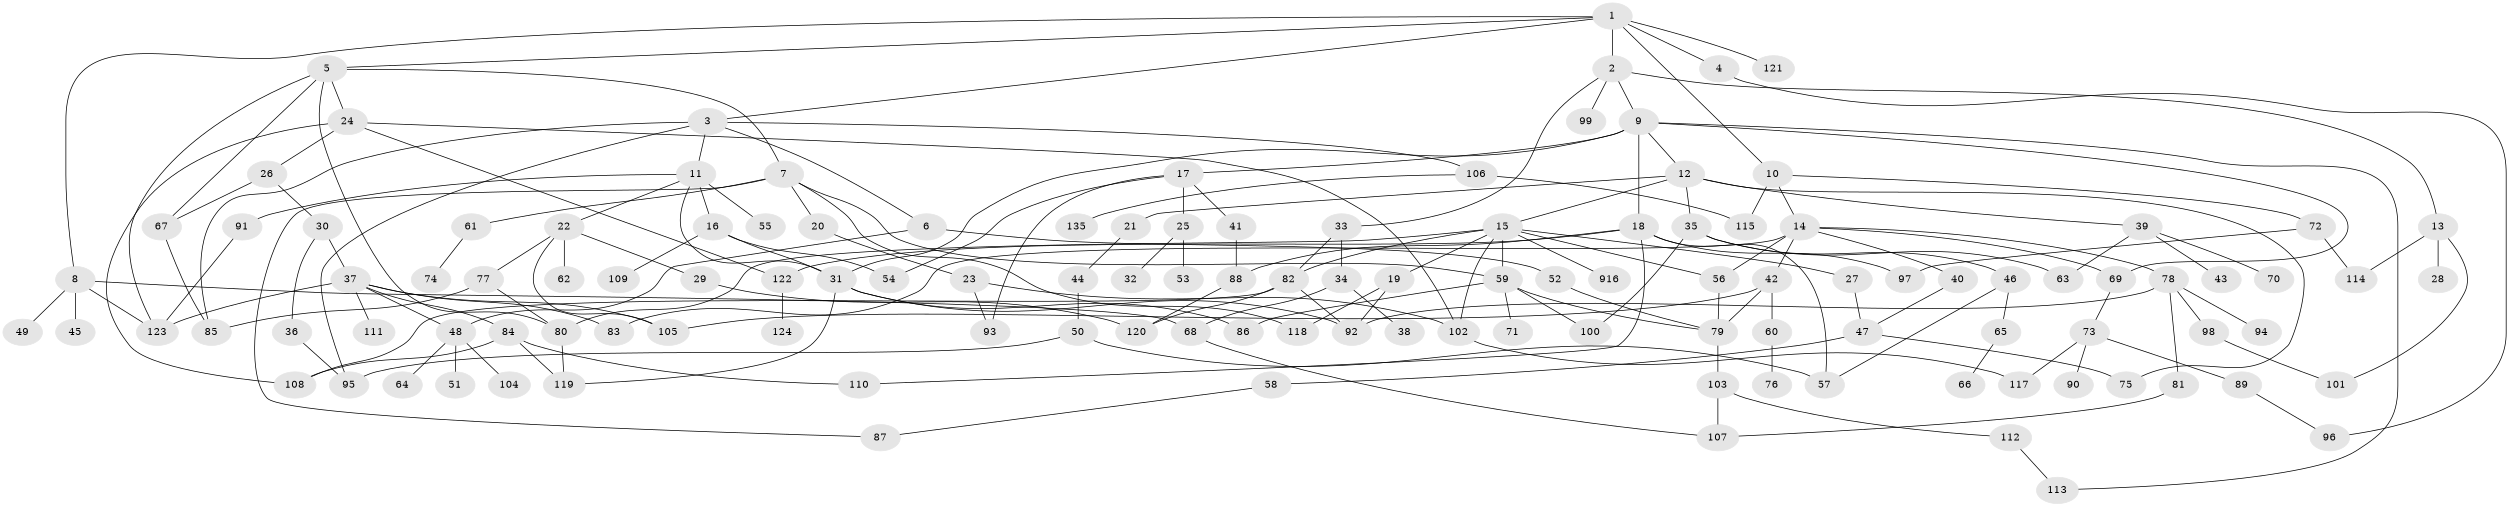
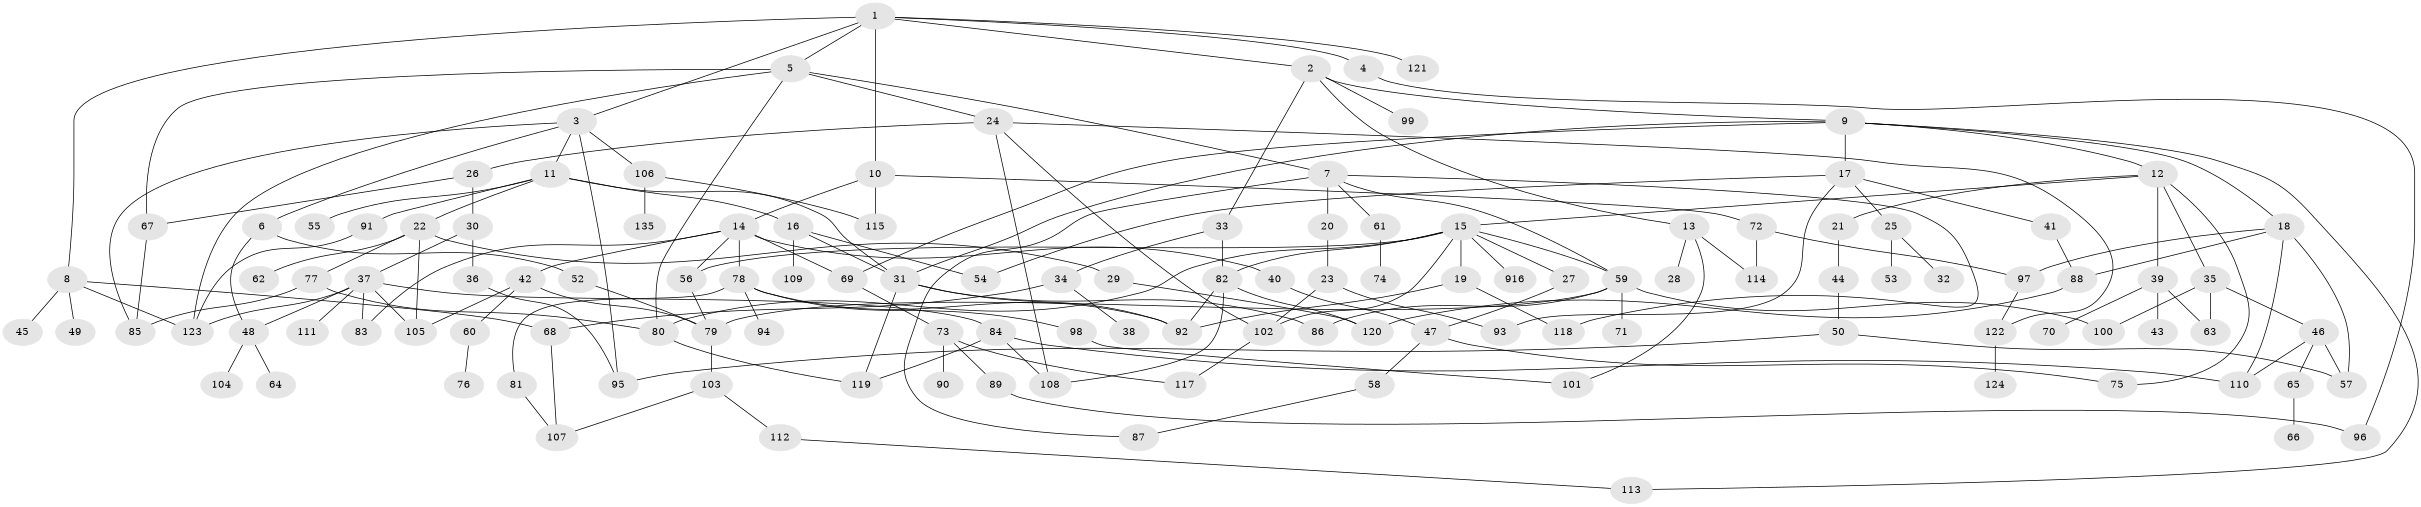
edge "18" -- "122": now "97" -- "122"
edge "46" -- "110": added
node "51": removed
